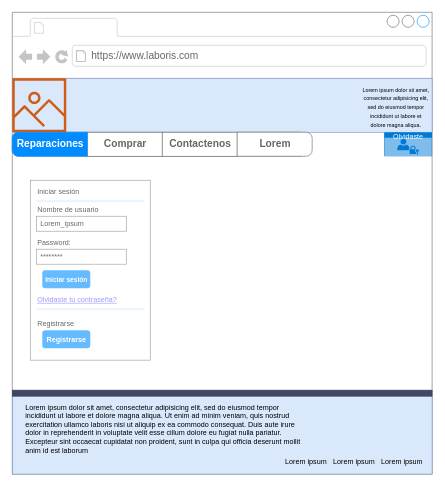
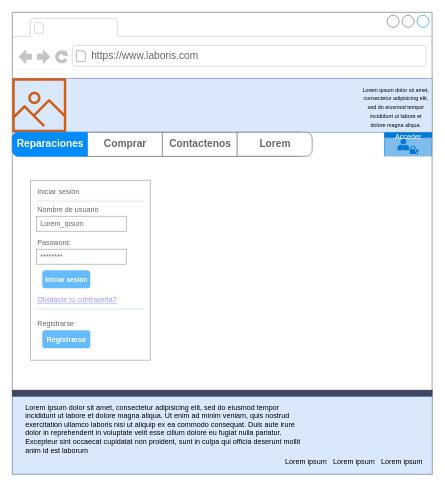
node "Olvidaste": label "Olvidaste" -> "Acceder"
